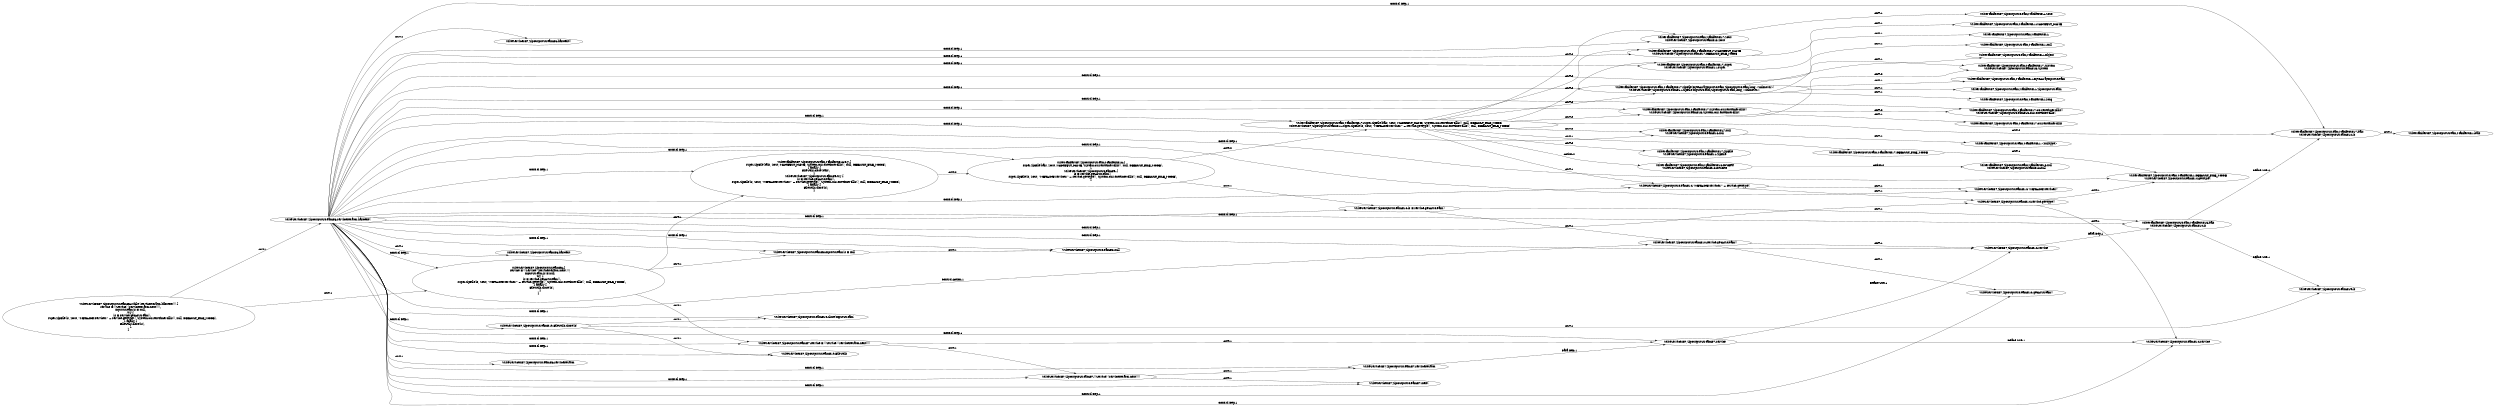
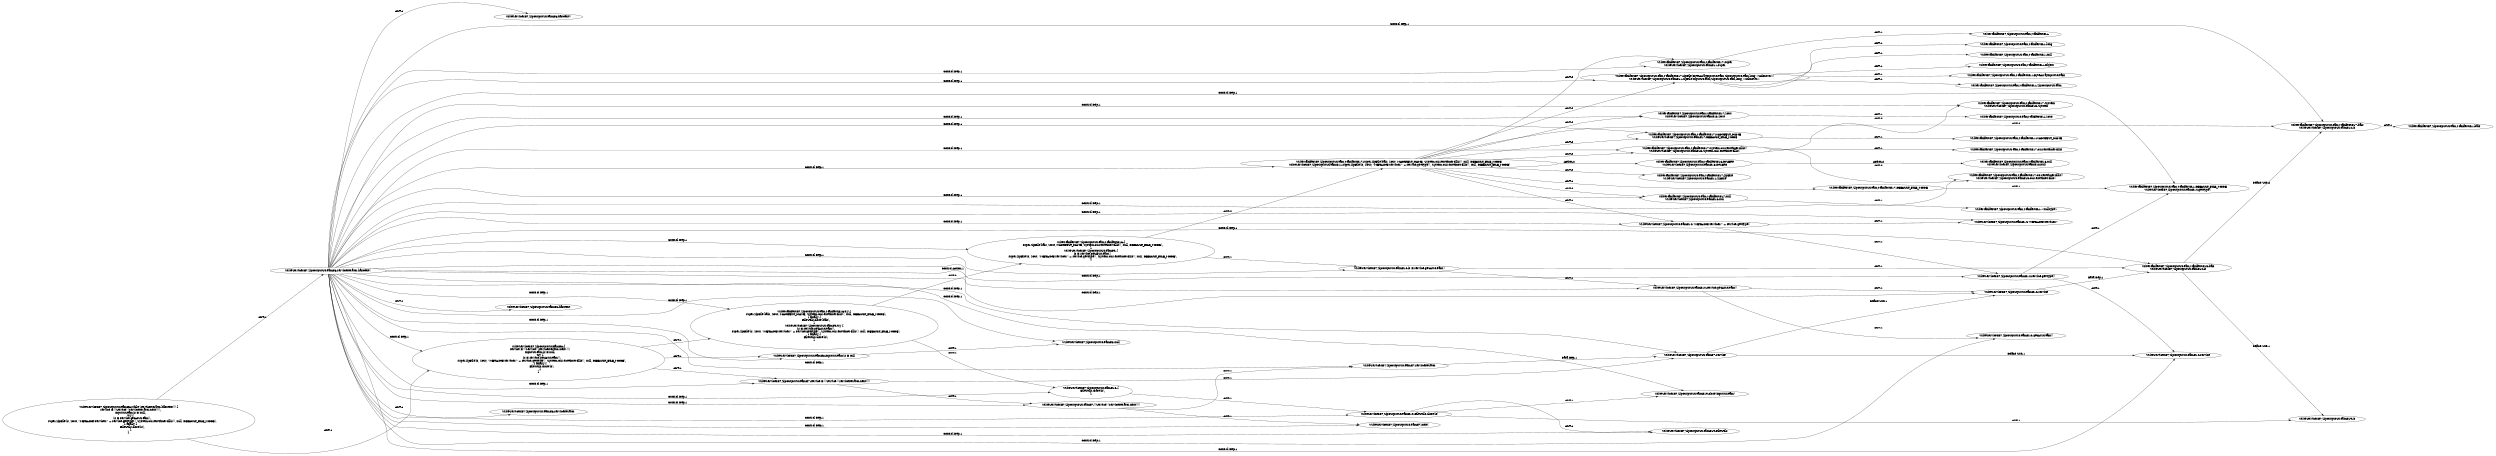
node "writeServices#?,ZipOutputStream#18:{ FileUtils.close(is); }": added
